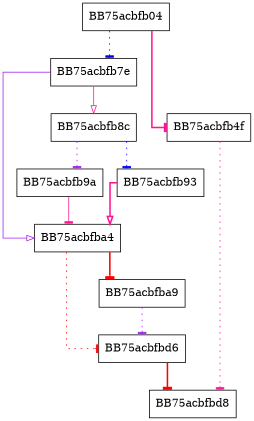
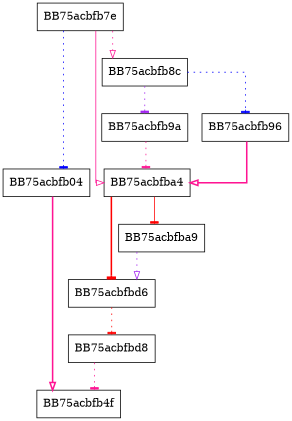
edge "BB75acbfb04" -> "BB75acbfb7e": reversed
edge "BB75acbfb04" -> "BB75acbfb4f": arrowhead tee -> onormal
edge "BB75acbfb7e" -> "BB75acbfb8c": style solid -> dotted
edge "BB75acbfb7e" -> "BB75acbfba4": color purple -> deeppink
node "BB75acbfb93": label "BB75acbfb93" -> "BB75acbfb96"
edge "BB75acbfb9a" -> "BB75acbfba4": style solid -> dotted
edge "BB75acbfba4" -> "BB75acbfba9": style bold -> solid
edge "BB75acbfb4f" -> "BB75acbfbd8": reversed
edge "BB75acbfba4" -> "BB75acbfbd6": style dotted -> bold
edge "BB75acbfba9" -> "BB75acbfbd6": arrowhead tee -> onormal
edge "BB75acbfbd6" -> "BB75acbfbd8": style bold -> dotted
